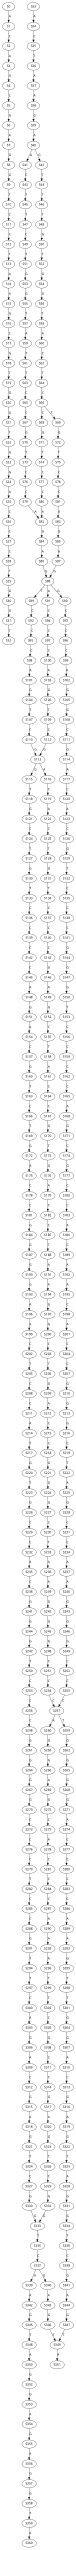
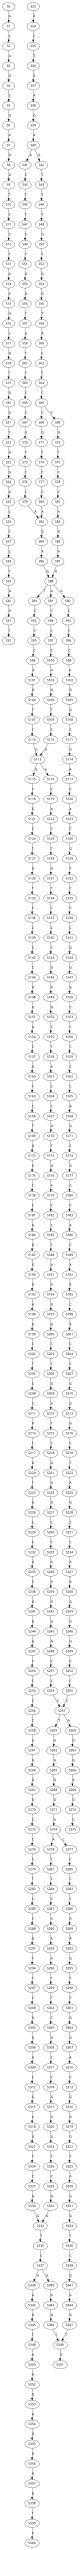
edge "S275" -> "S278": now "S274" -> "S278"
